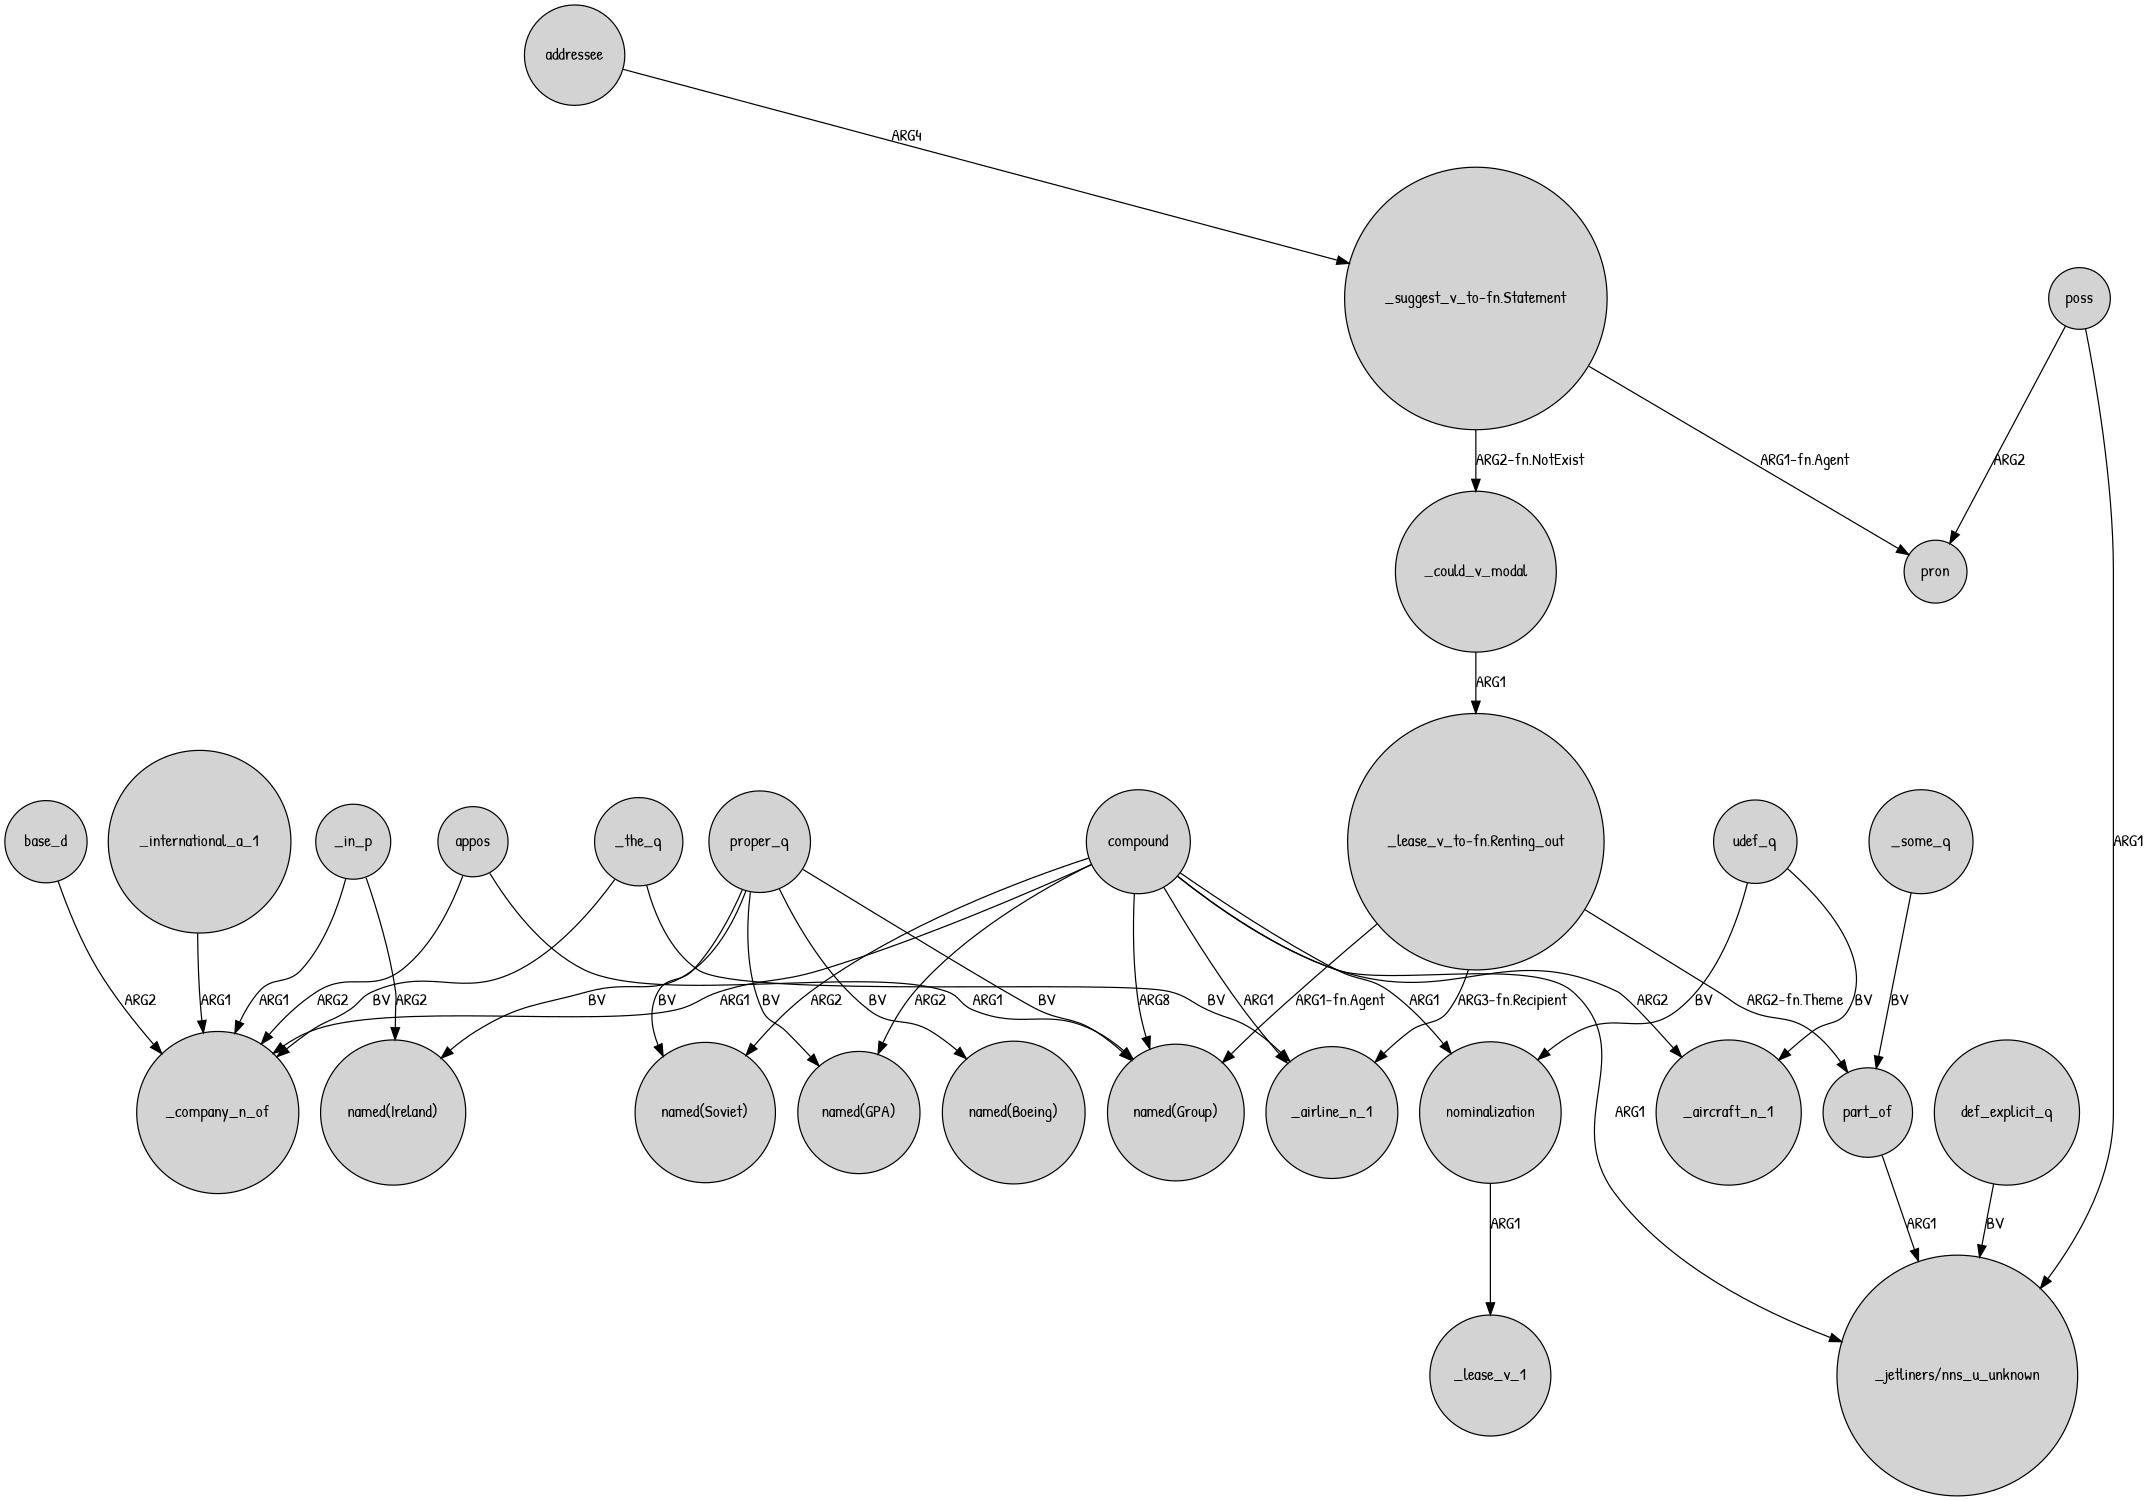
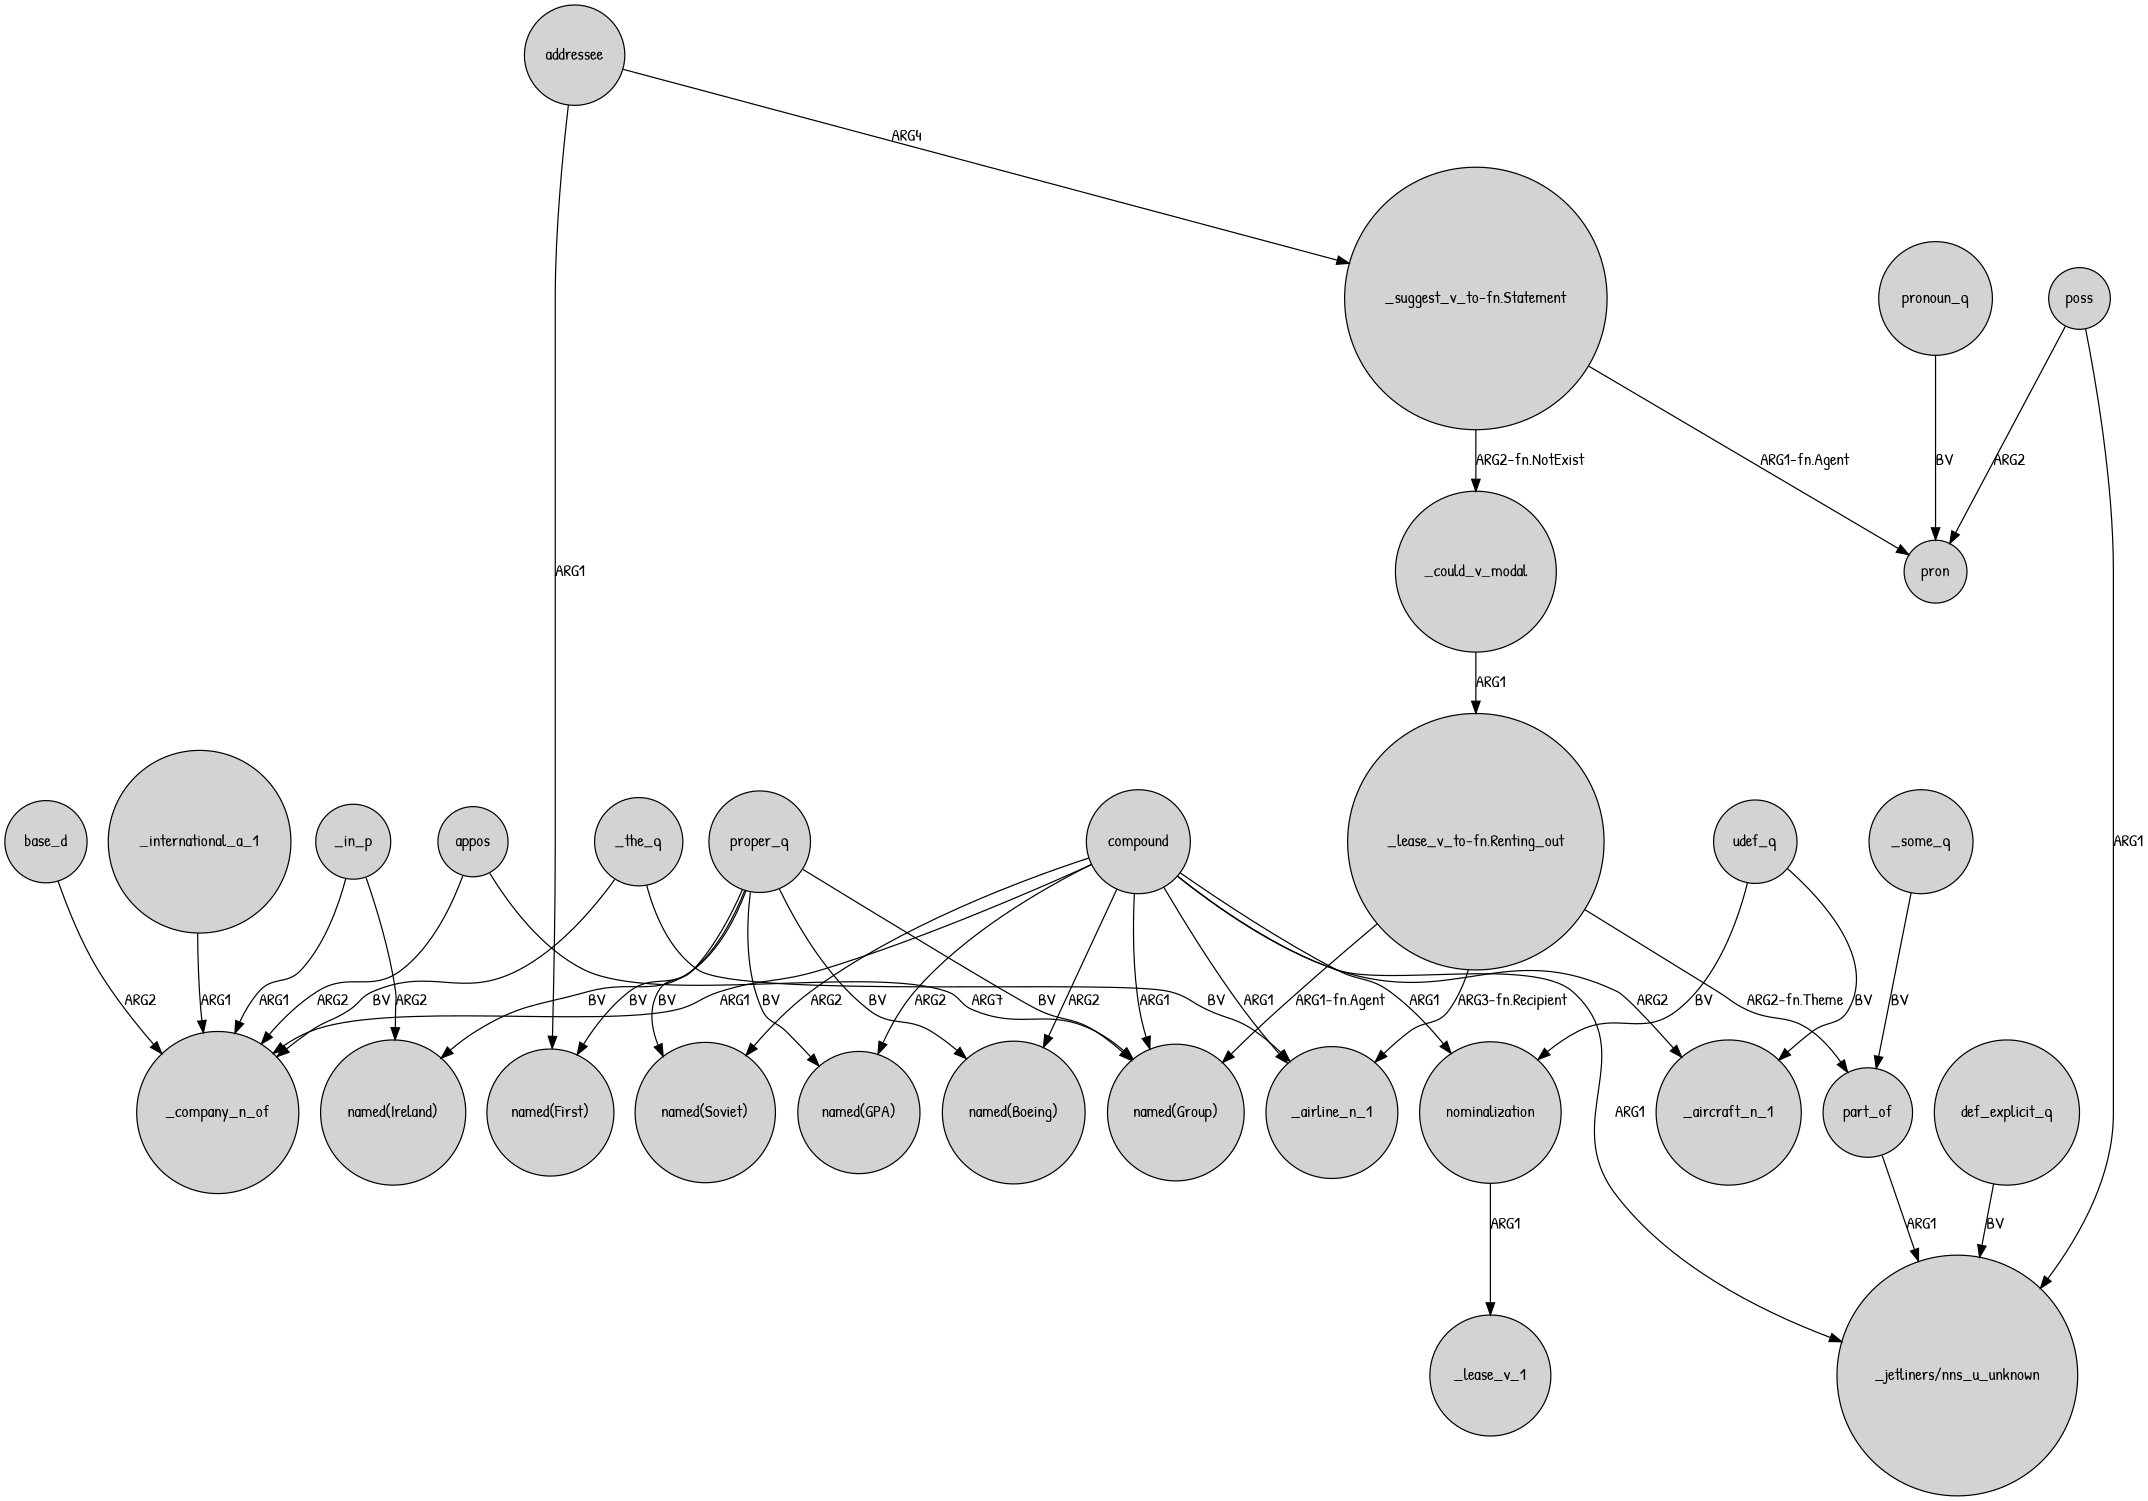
node "pronoun_q": added
edge "compound" -> "named(Boeing)": added, label "ARG2"
edge "appos" -> "named(Group)": label "ARG1" -> "ARG7"
edge "compound" -> "named(Group)": label "ARG8" -> "ARG1"
node "named(First)": added
